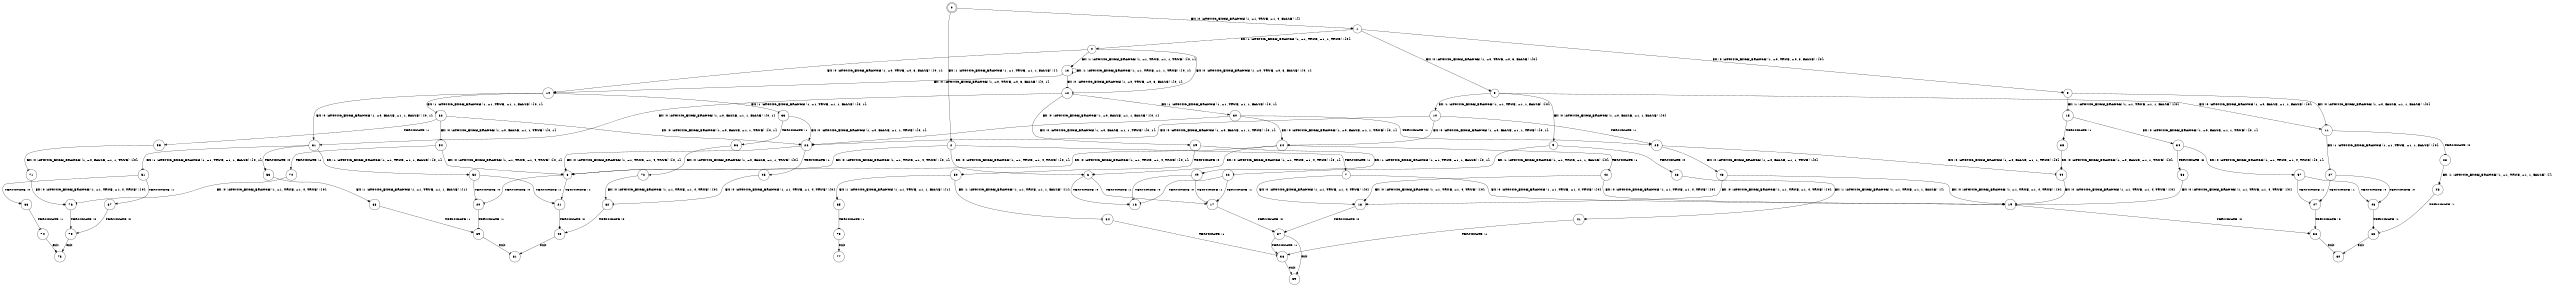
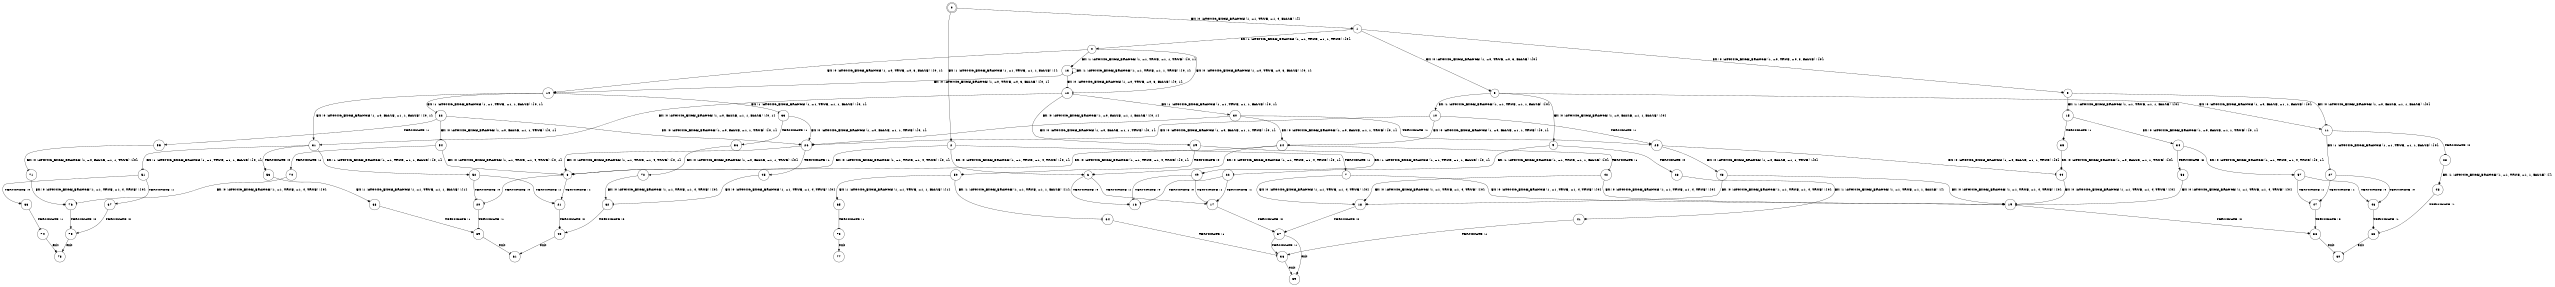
edge "63" -> "60": arrowhead normal -> tee
